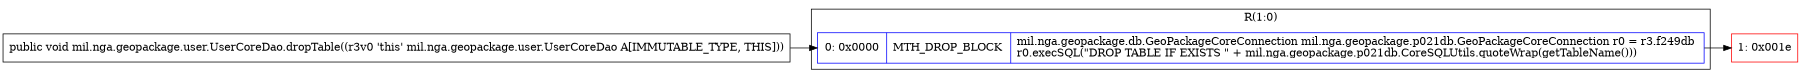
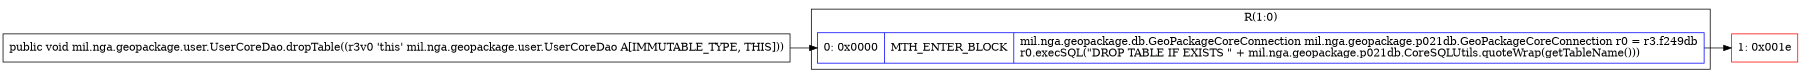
node "0: 0x0000": text "MTH_DROP_BLOCK" -> "MTH_ENTER_BLOCK"
